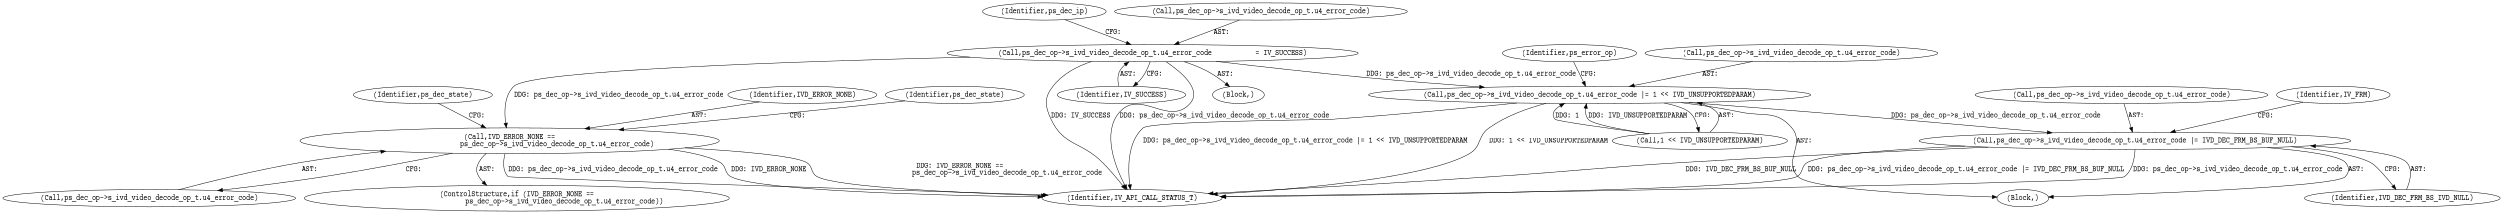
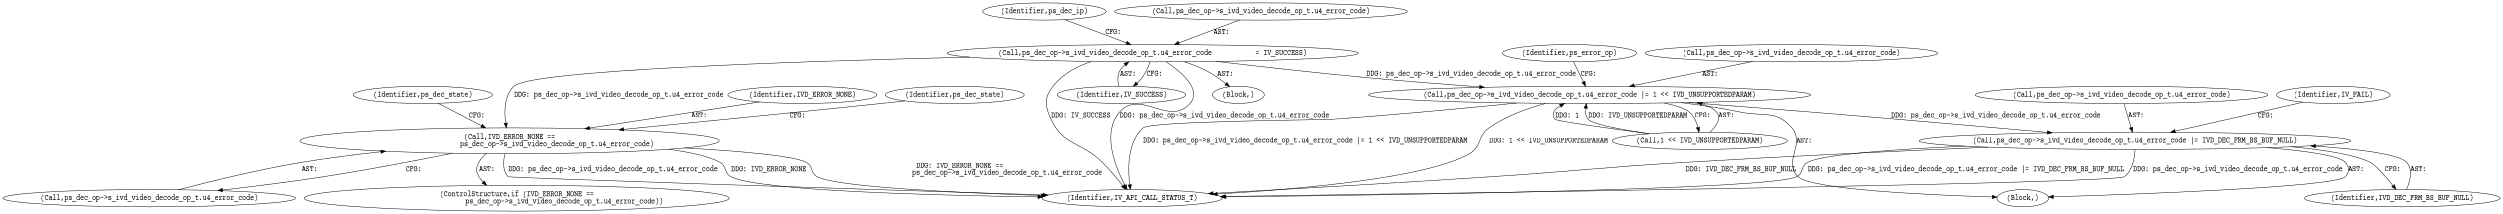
node "(Identifier,IV_FRM)": label "(Identifier,IV_FRM)" -> "(Identifier,IV_FAIL)"
node "(Identifier,IVD_DEC_FRM_BS_IVD_NULL)": label "(Identifier,IVD_DEC_FRM_BS_IVD_NULL)" -> "(Identifier,IVD_DEC_FRM_BS_BUF_NULL)"
